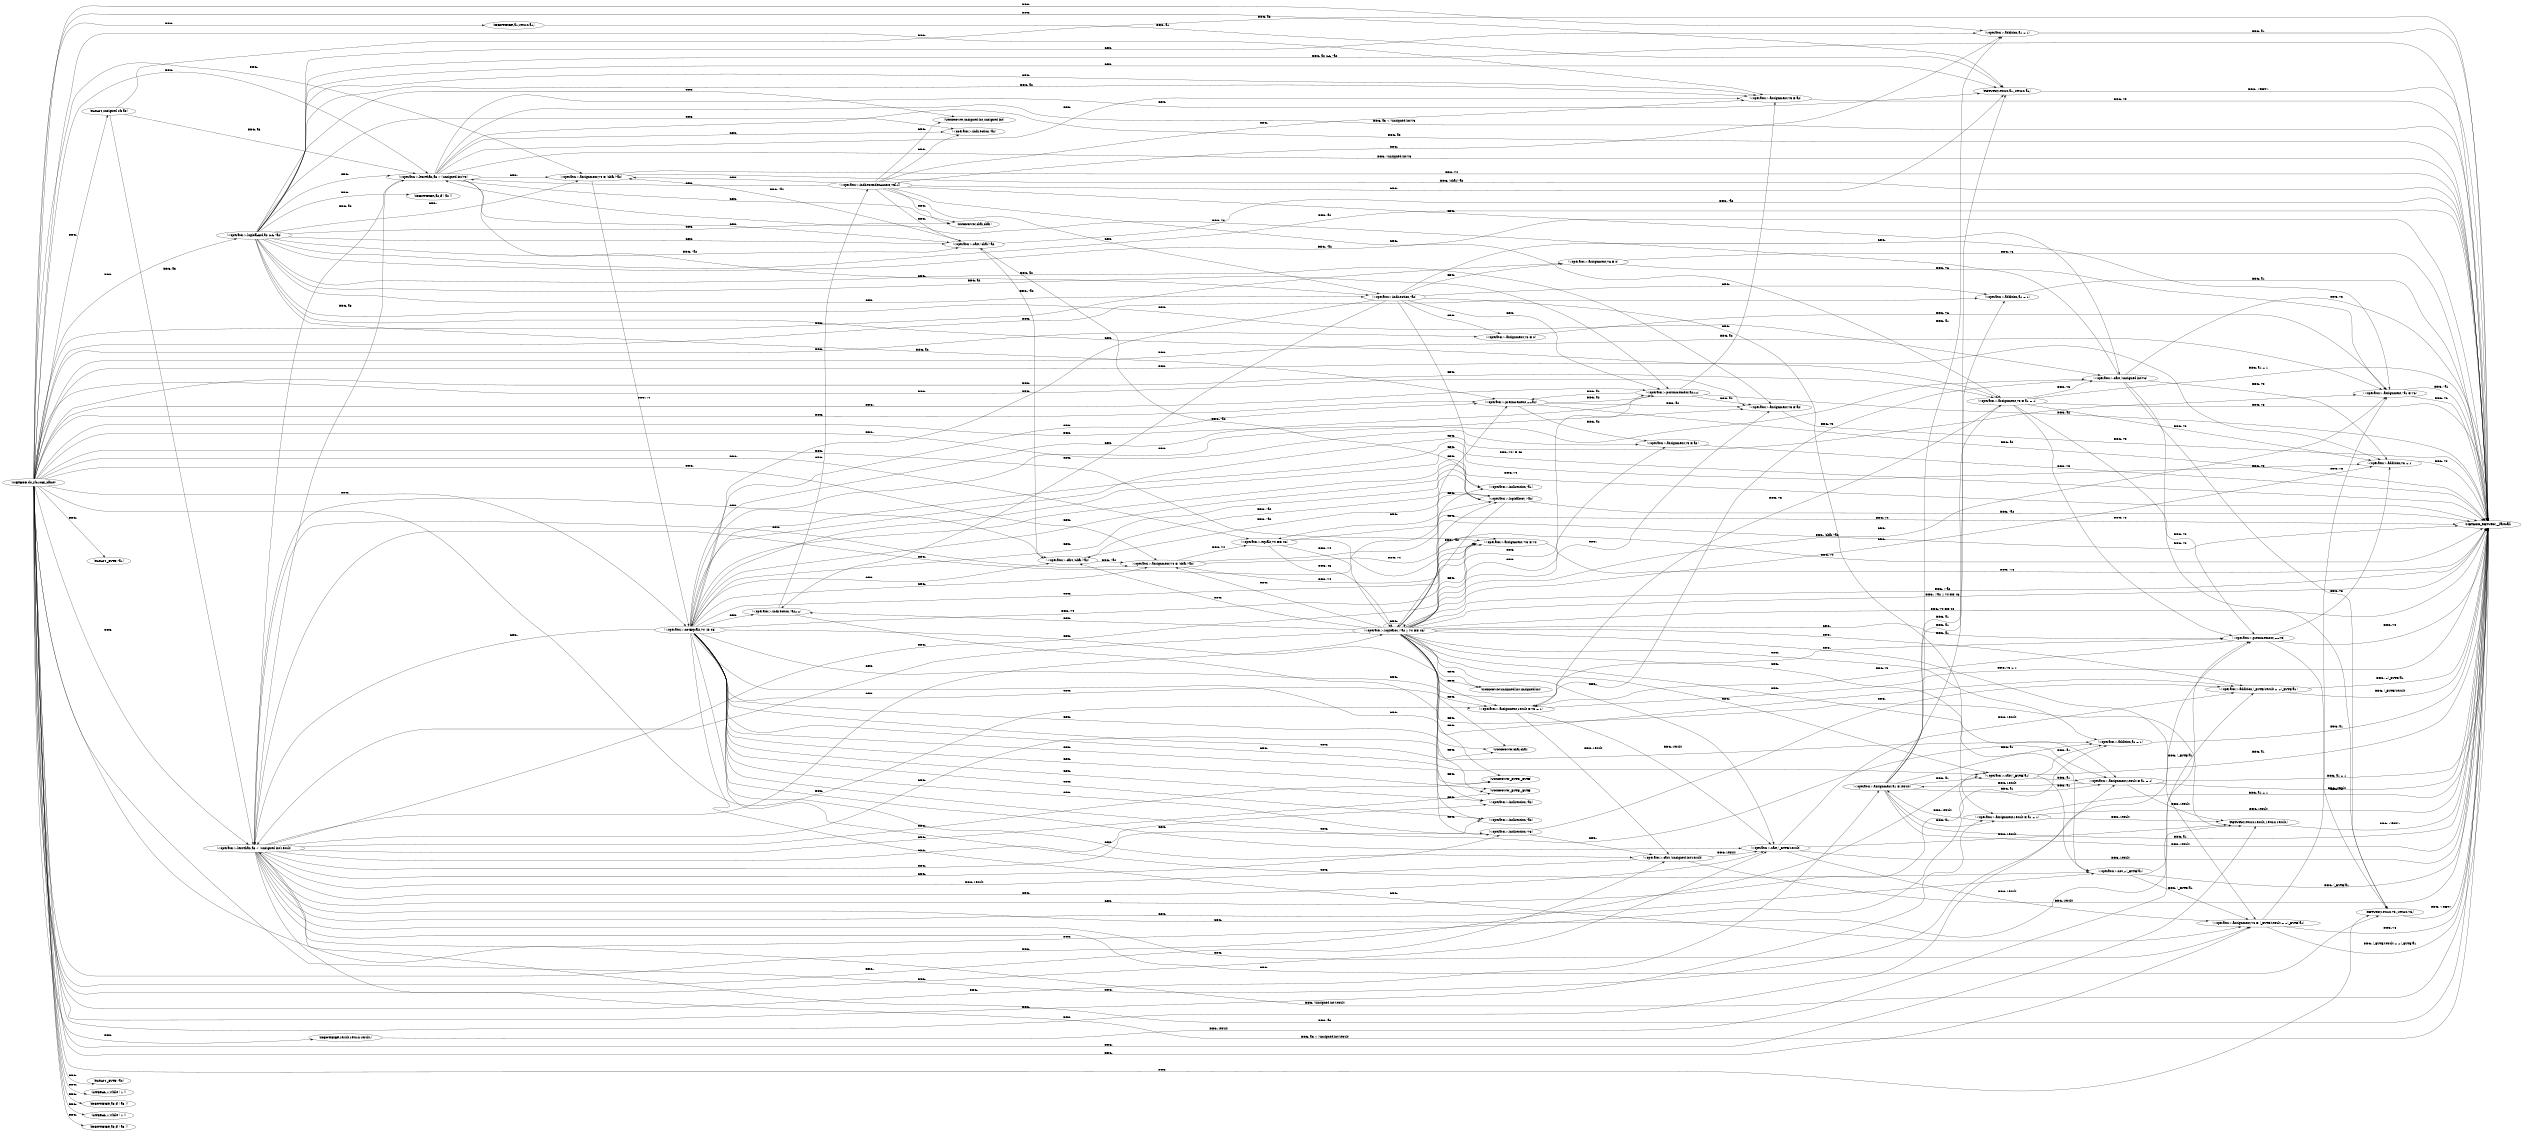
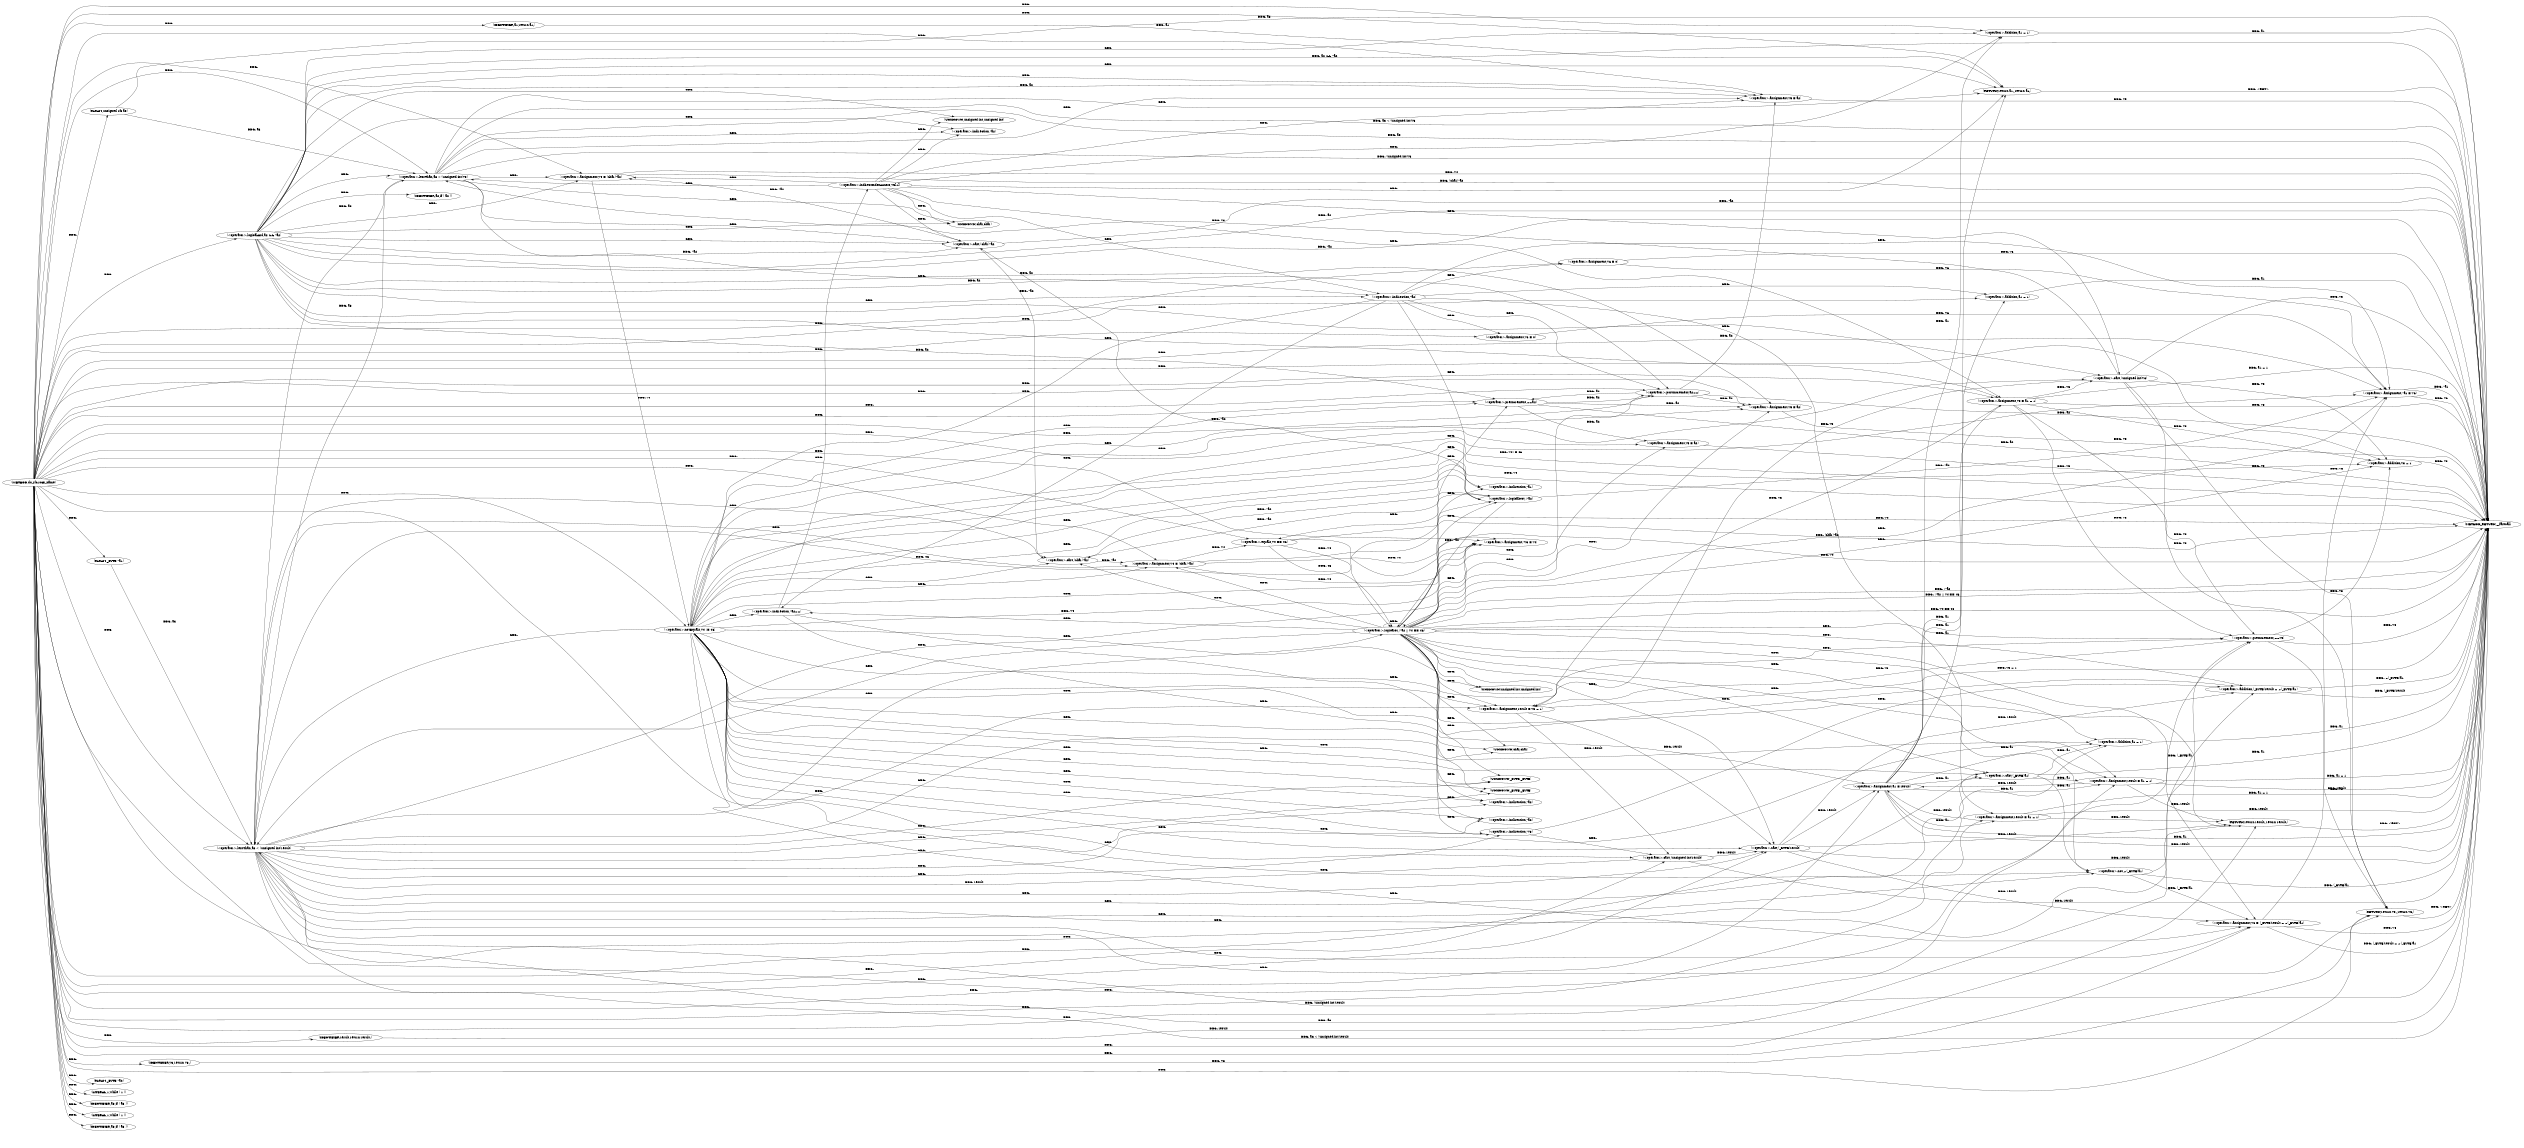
edge "(PARAM,unsigned rfc a3)" -> "(<operator>.lessThan,a3 < (unsigned int)result)": now "(PARAM,_BYTE *a1)" -> "(<operator>.lessThan,a3 < (unsigned int)result)"
edge "(<operator>.logicalNot,!*a2)" -> "(METHOD_RETURN,__fastcall)": now "(<operator>.logicalNot,!*a2)" -> "(<operator>.assignment,*a1 = v6)"
edge "(<operator>.lessThan,a3 < (unsigned int)result)" -> "(<operator>.logicalNot,!*a2)": label "CDG: " -> "DDG: 46"
edge "(<operator>.assignment,*v3 = v4)" -> "(METHOD_RETURN,__fastcall)": removed, label "DDG: *v3"
edge "(<operator>.indirection,*a2++)" -> "(<operator>.assignment,a1 = result)": added, label "CDG:"
edge "(<operator>.cast,(_BYTE)result)" -> "(<operator>.assignment,a1 = result)": added, label "DDG: result"
node "(IDENTIFIER,v3,return v3;)": added
